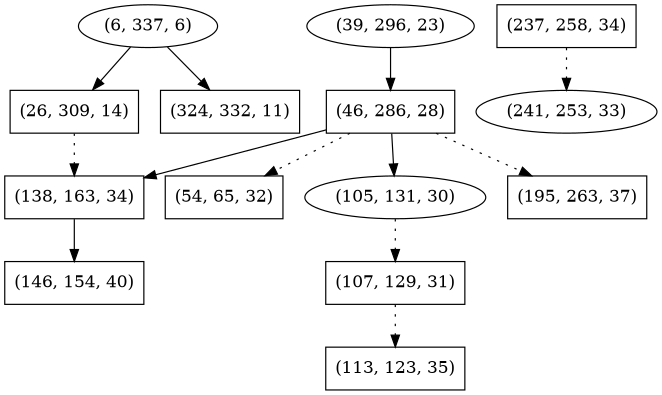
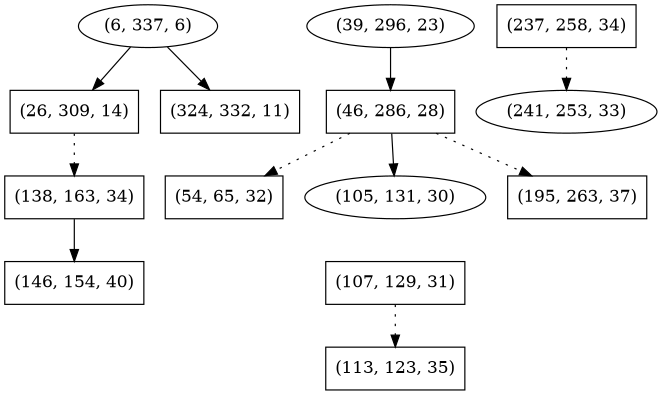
edge "(46, 286, 28)" -> "(138, 163, 34)": removed
edge "(105, 131, 30)" -> "(107, 129, 31)": removed
